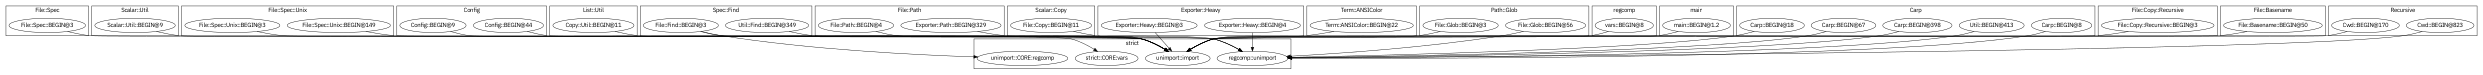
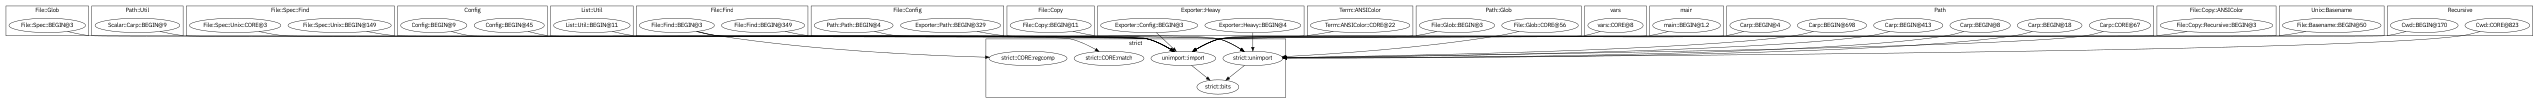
cluster "File::Spec": label "File::Spec" -> "File::Glob"
cluster "Scalar::Util": label "Scalar::Util" -> "Path::Util"
cluster "File::Spec::Unix": label "File::Spec::Unix" -> "File::Spec::Find"
cluster "Spec::Find": label "Spec::Find" -> "File::Find"
cluster "File::Path": label "File::Path" -> "File::Config"
cluster "Scalar::Copy": label "Scalar::Copy" -> "File::Copy"
cluster "regcomp": label "regcomp" -> "vars"
cluster "Carp": label "Carp" -> "Path"
cluster "File::Copy::Recursive": label "File::Copy::Recursive" -> "File::Copy::ANSIColor"
cluster "File::Basename": label "File::Basename" -> "Unix::Basename"
node "Scalar::Util::BEGIN@9": label "Scalar::Util::BEGIN@9" -> "Scalar::Carp::BEGIN@9"
node "File::Spec::Unix::BEGIN@3": label "File::Spec::Unix::BEGIN@3" -> "File::Spec::Unix::CORE@3"
node "Config::BEGIN@44": label "Config::BEGIN@44" -> "Config::BEGIN@45"
node "Copy::Util::BEGIN@11": label "Copy::Util::BEGIN@11" -> "List::Util::BEGIN@11"
node "Util::Find::BEGIN@349": label "Util::Find::BEGIN@349" -> "File::Find::BEGIN@349"
node "File::Path::BEGIN@4": label "File::Path::BEGIN@4" -> "Path::Path::BEGIN@4"
node "Exporter::Heavy::BEGIN@3": label "Exporter::Heavy::BEGIN@3" -> "Exporter::Config::BEGIN@3"
node "Term::ANSIColor::BEGIN@22": label "Term::ANSIColor::BEGIN@22" -> "Term::ANSIColor::CORE@22"
node "File::Glob::BEGIN@56": label "File::Glob::BEGIN@56" -> "File::Glob::CORE@56"
node "vars::BEGIN@8": label "vars::BEGIN@8" -> "vars::CORE@8"
node "Carp::BEGIN@4": added
node "Carp::BEGIN@67": label "Carp::BEGIN@67" -> "Carp::CORE@67"
node "Carp::BEGIN@398": label "Carp::BEGIN@398" -> "Carp::BEGIN@698"
node "Util::BEGIN@413": label "Util::BEGIN@413" -> "Carp::BEGIN@413"
node "Cwd::BEGIN@823": label "Cwd::BEGIN@823" -> "Cwd::CORE@823"
edge "File::Find::BEGIN@3" -> "unimport::import": added
node "unimport::CORE:regcomp": label "unimport::CORE:regcomp" -> "strict::CORE:regcomp"
node "strict::CORE:vars": label "strict::CORE:vars" -> "strict::CORE:match"
node "regcomp::unimport": label "regcomp::unimport" -> "strict::unimport"
node "strict::bits": added
